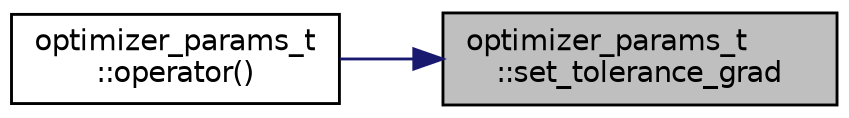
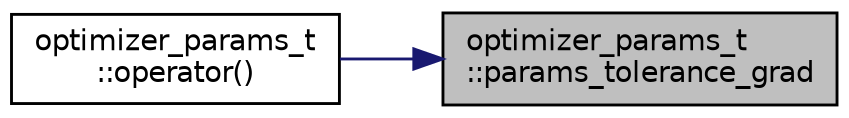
node "optimizer_params_t ::set_tolerance_grad": label "optimizer_params_t ::set_tolerance_grad" -> "optimizer_params_t ::params_tolerance_grad"
